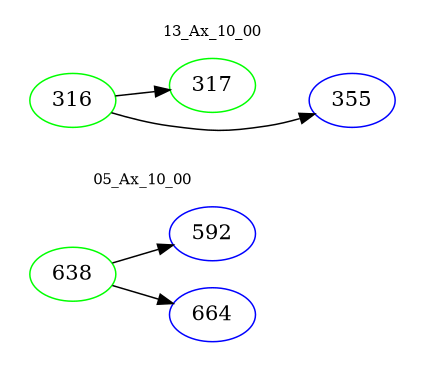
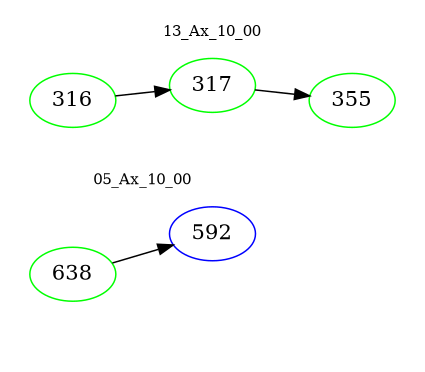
node "355": color blue -> green
edge "316" -> "355": now "317" -> "355"
node "664": removed
